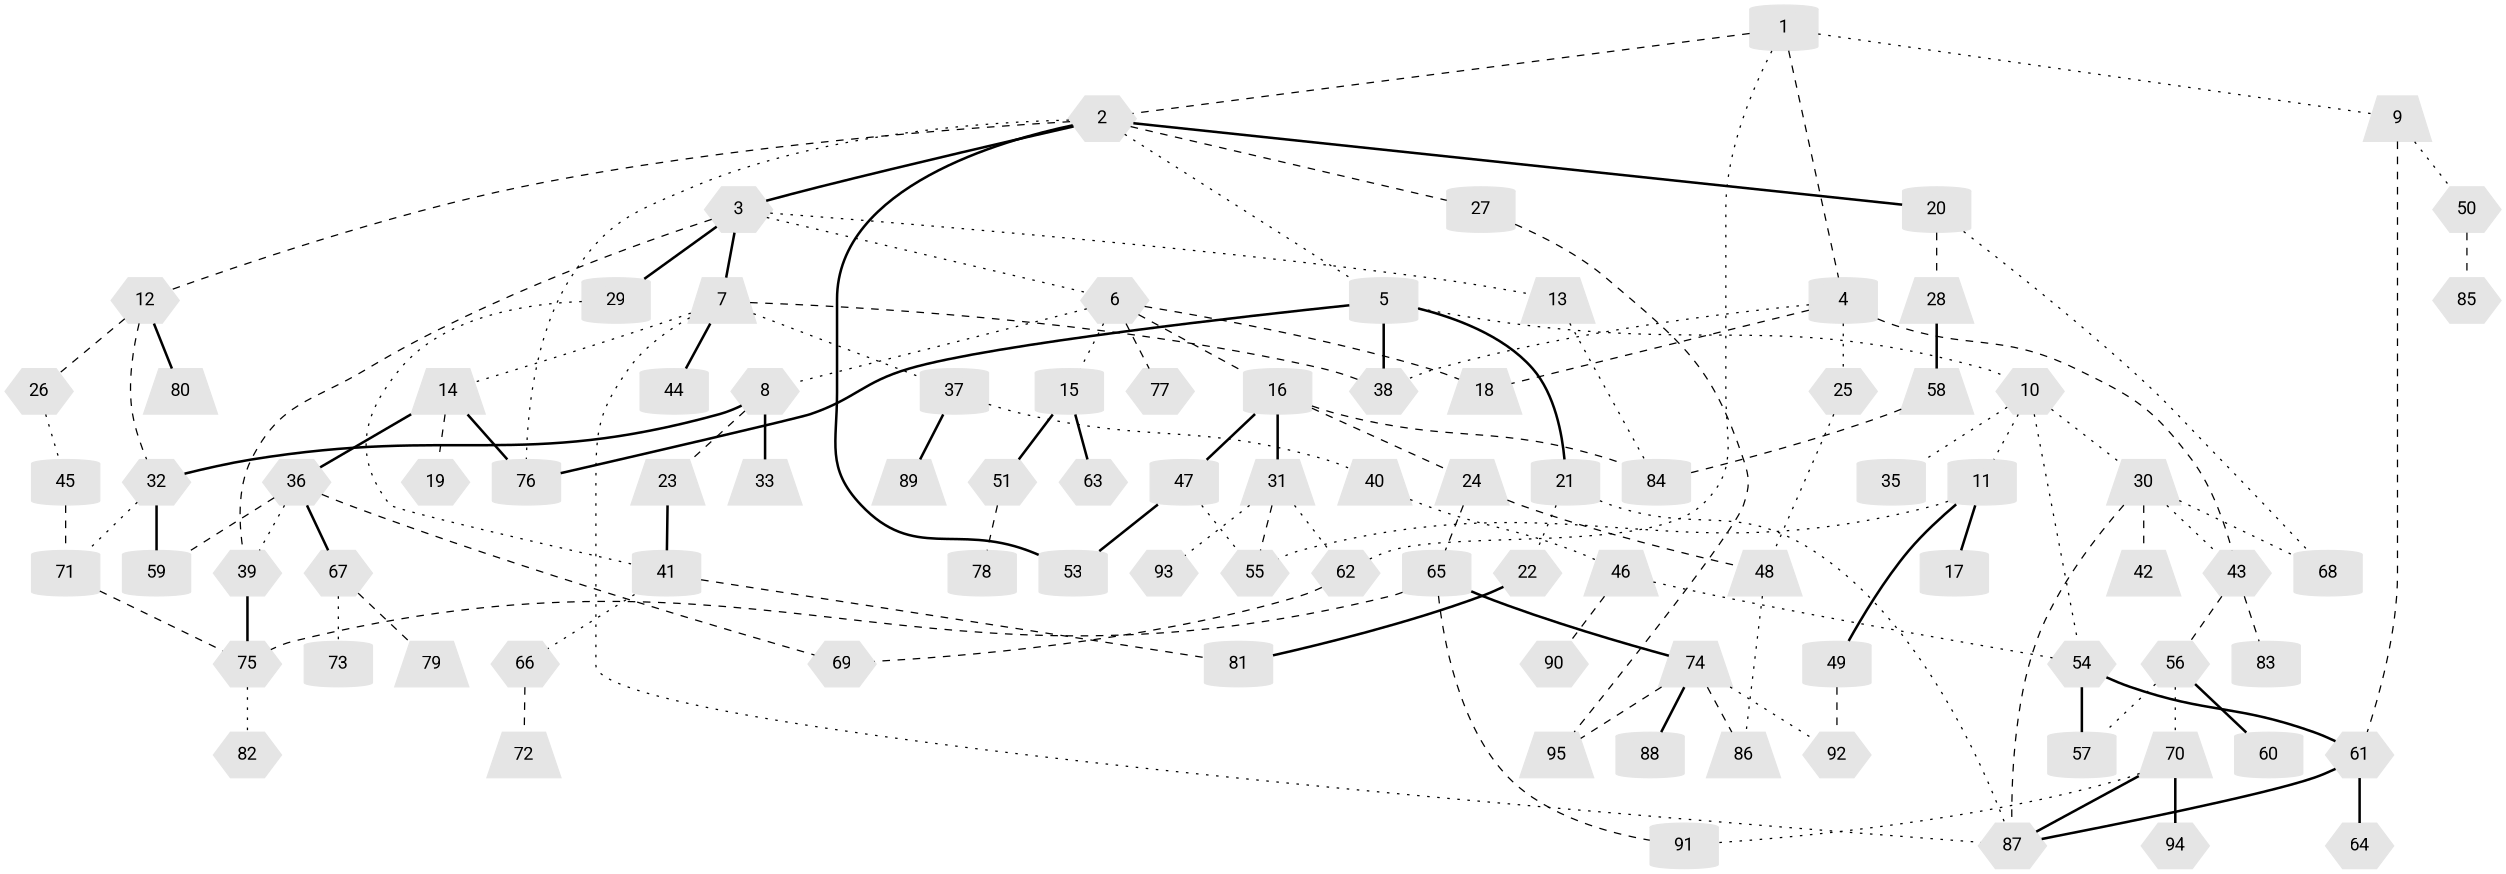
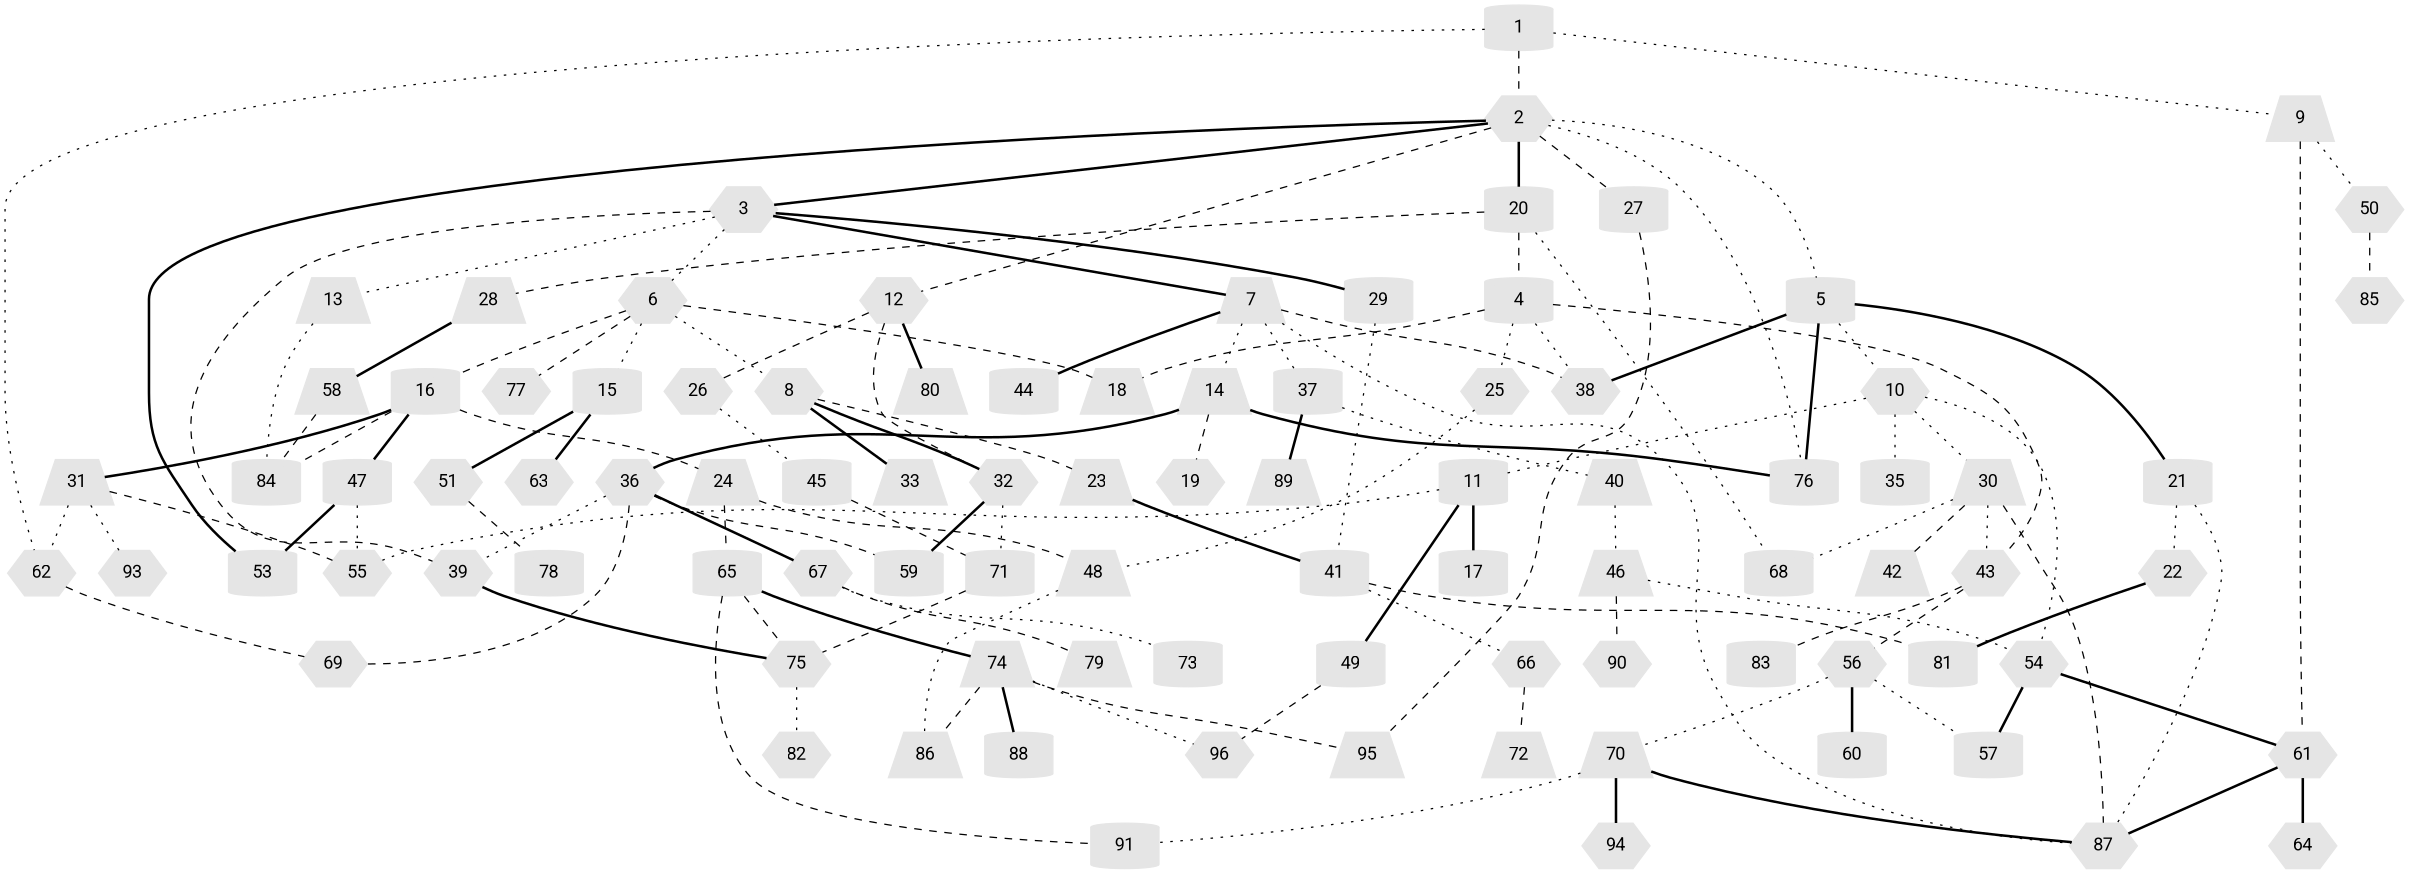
edge "1" -- "4": now "20" -- "4"
node "92": label "92" -> "96"
